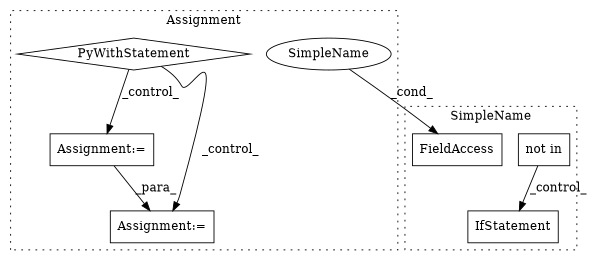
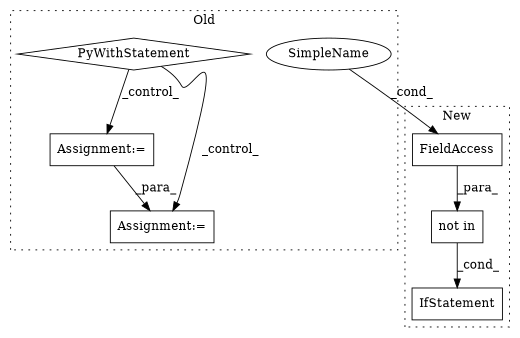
cluster "Assignment": label "Assignment" -> "Old"
cluster "SimpleName": label "SimpleName" -> "New"
edge "FieldAccess" -> "not in": added, label "_para_"
edge "not in" -> "IfStatement": label "_control_" -> "_cond_"
